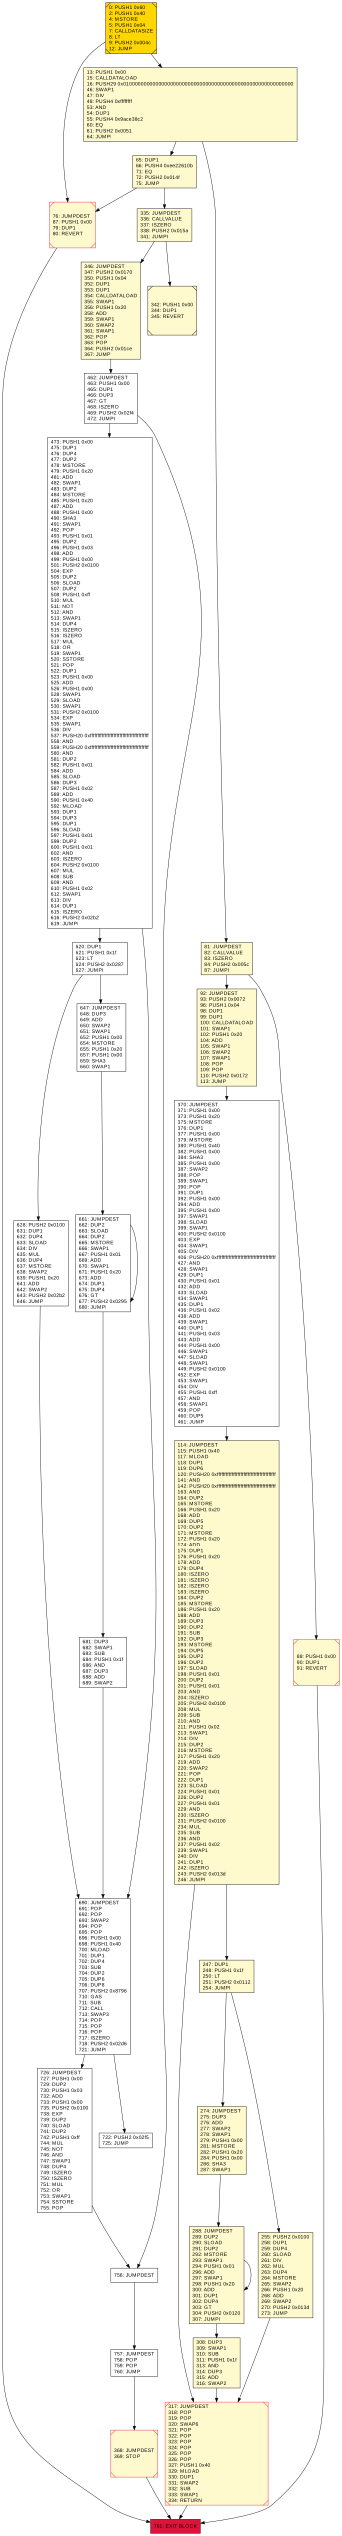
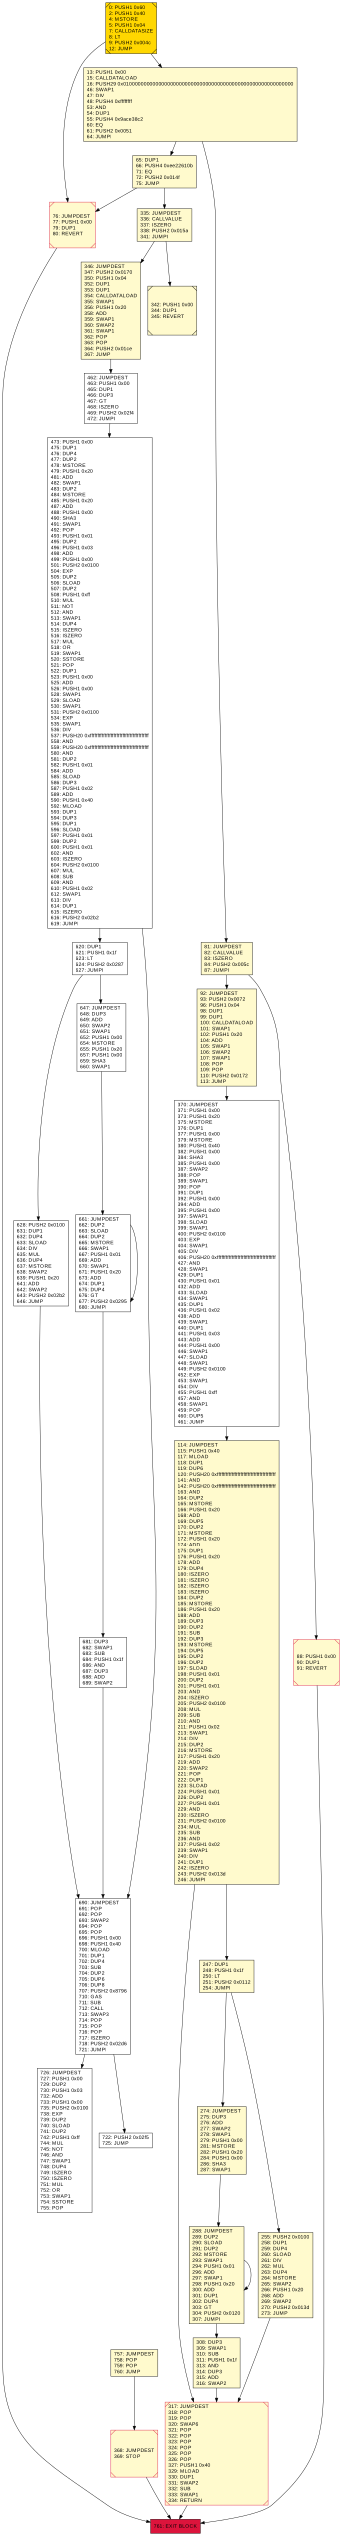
node "76: JUMPDEST 87: PUSH1 0x00 79: DUP1 80: REVERT": label "76: JUMPDEST 87: PUSH1 0x00 79: DUP1 80: REVERT" -> "76: JUMPDEST 77: PUSH1 0x00 79: DUP1 80: REVERT"
node "756: JUMPDEST": removed
node "757: JUMPDEST 758: POP 759: POP 760: JUMP": fillcolor white -> lemonchiffon
